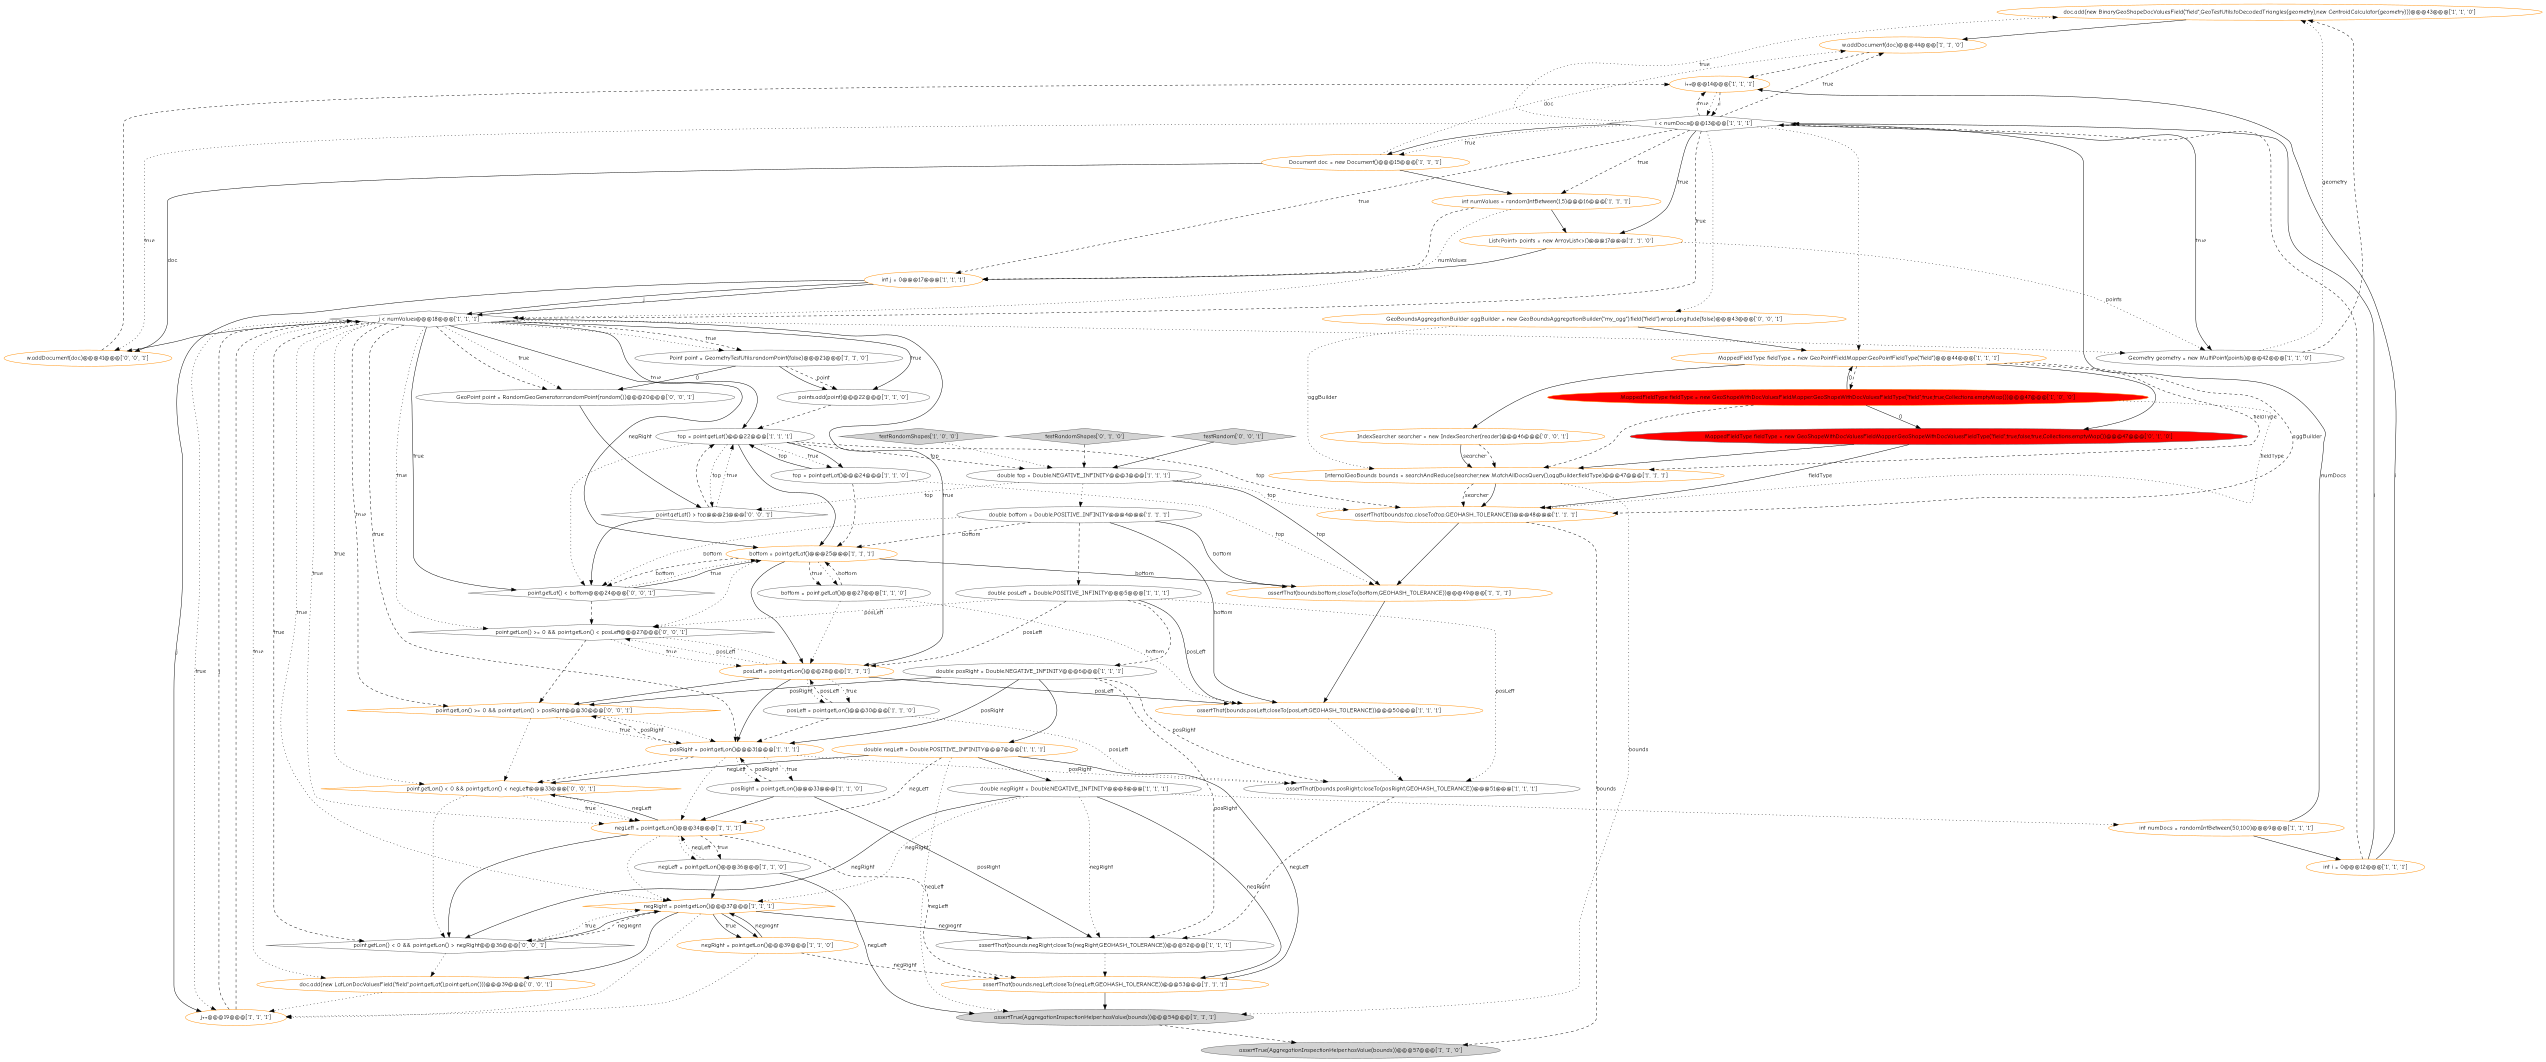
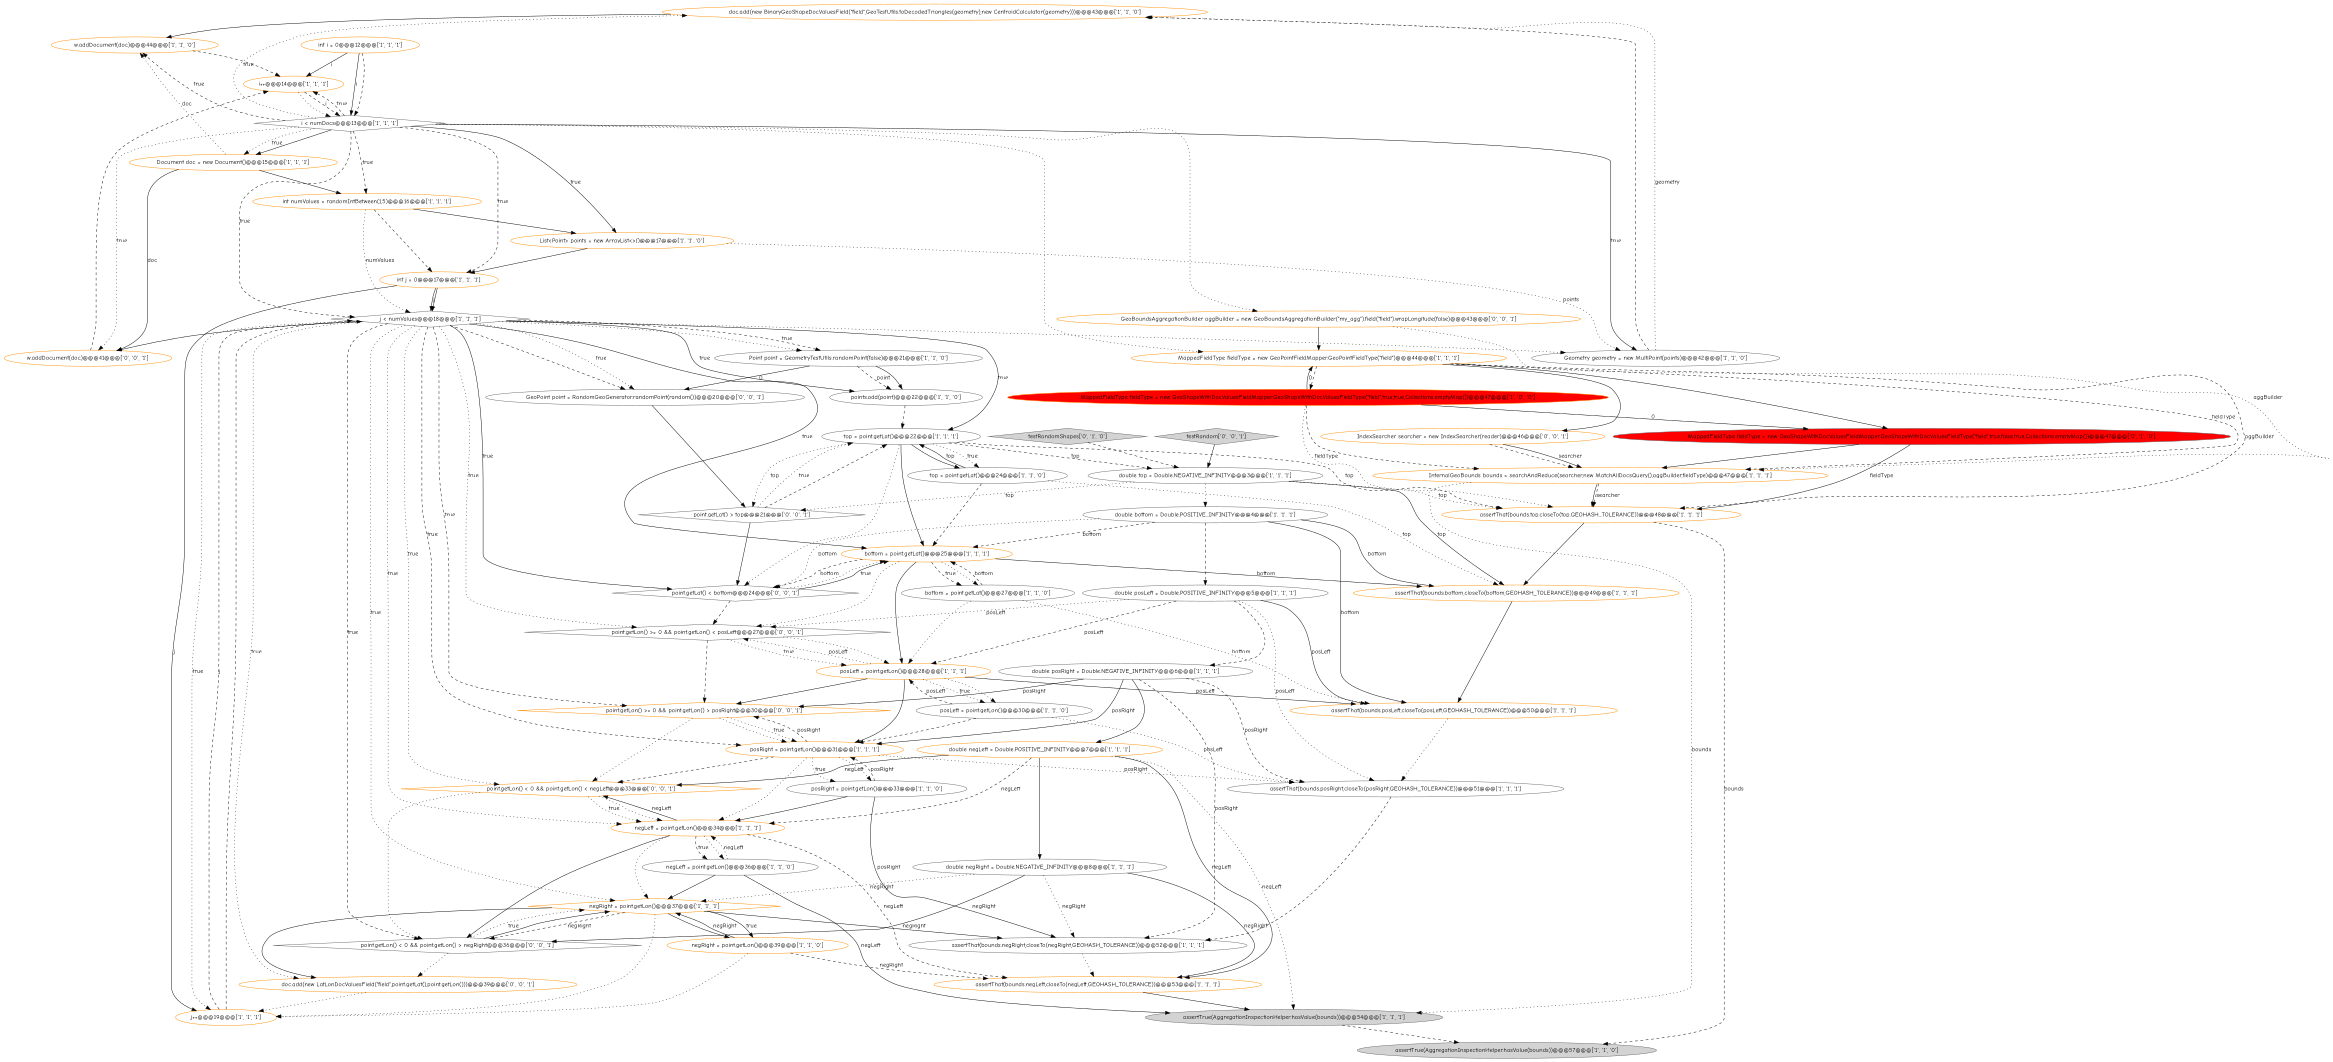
edge "j < numValues@@@18@@@['1', '1', '1']" -> "posLeft = point.getLon()@@@28@@@['1', '1', '1']": removed, label "true"
edge "j < numValues@@@18@@@['1', '1', '1']" -> "bottom = point.getLat()@@@25@@@['1', '1', '1']": label "negRight" -> "true"
node "testRandomShapes['1', '0', '0']": removed
node "int numDocs = randomIntBetween(50,100)@@@9@@@['1', '1', '1']": removed
